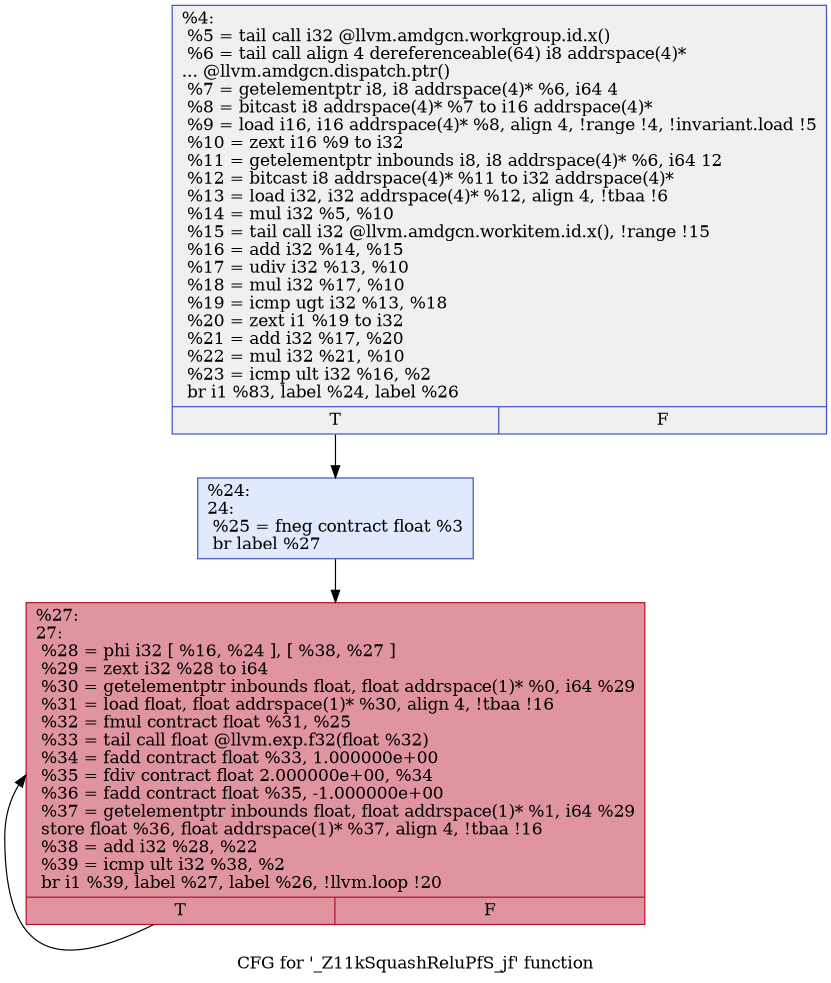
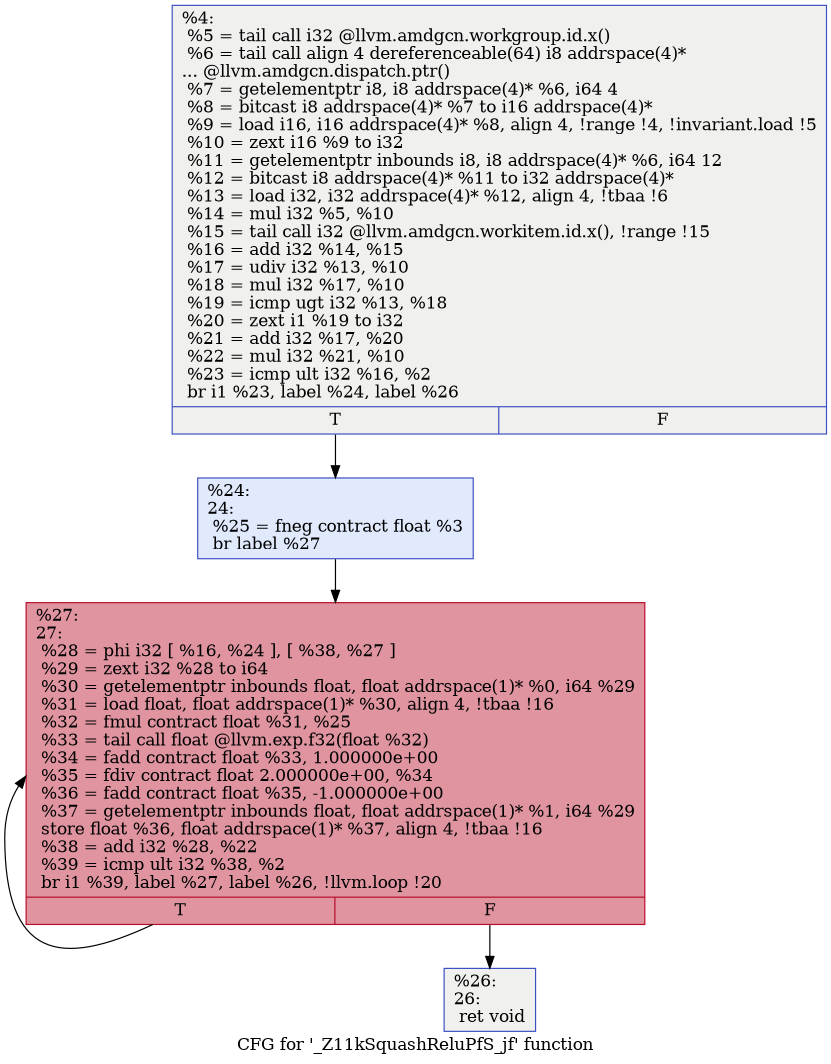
node "%4:": text "br i1 %83, label %24, label %26" -> "br i1 %23, label %24, label %26"
node "%26:": added
